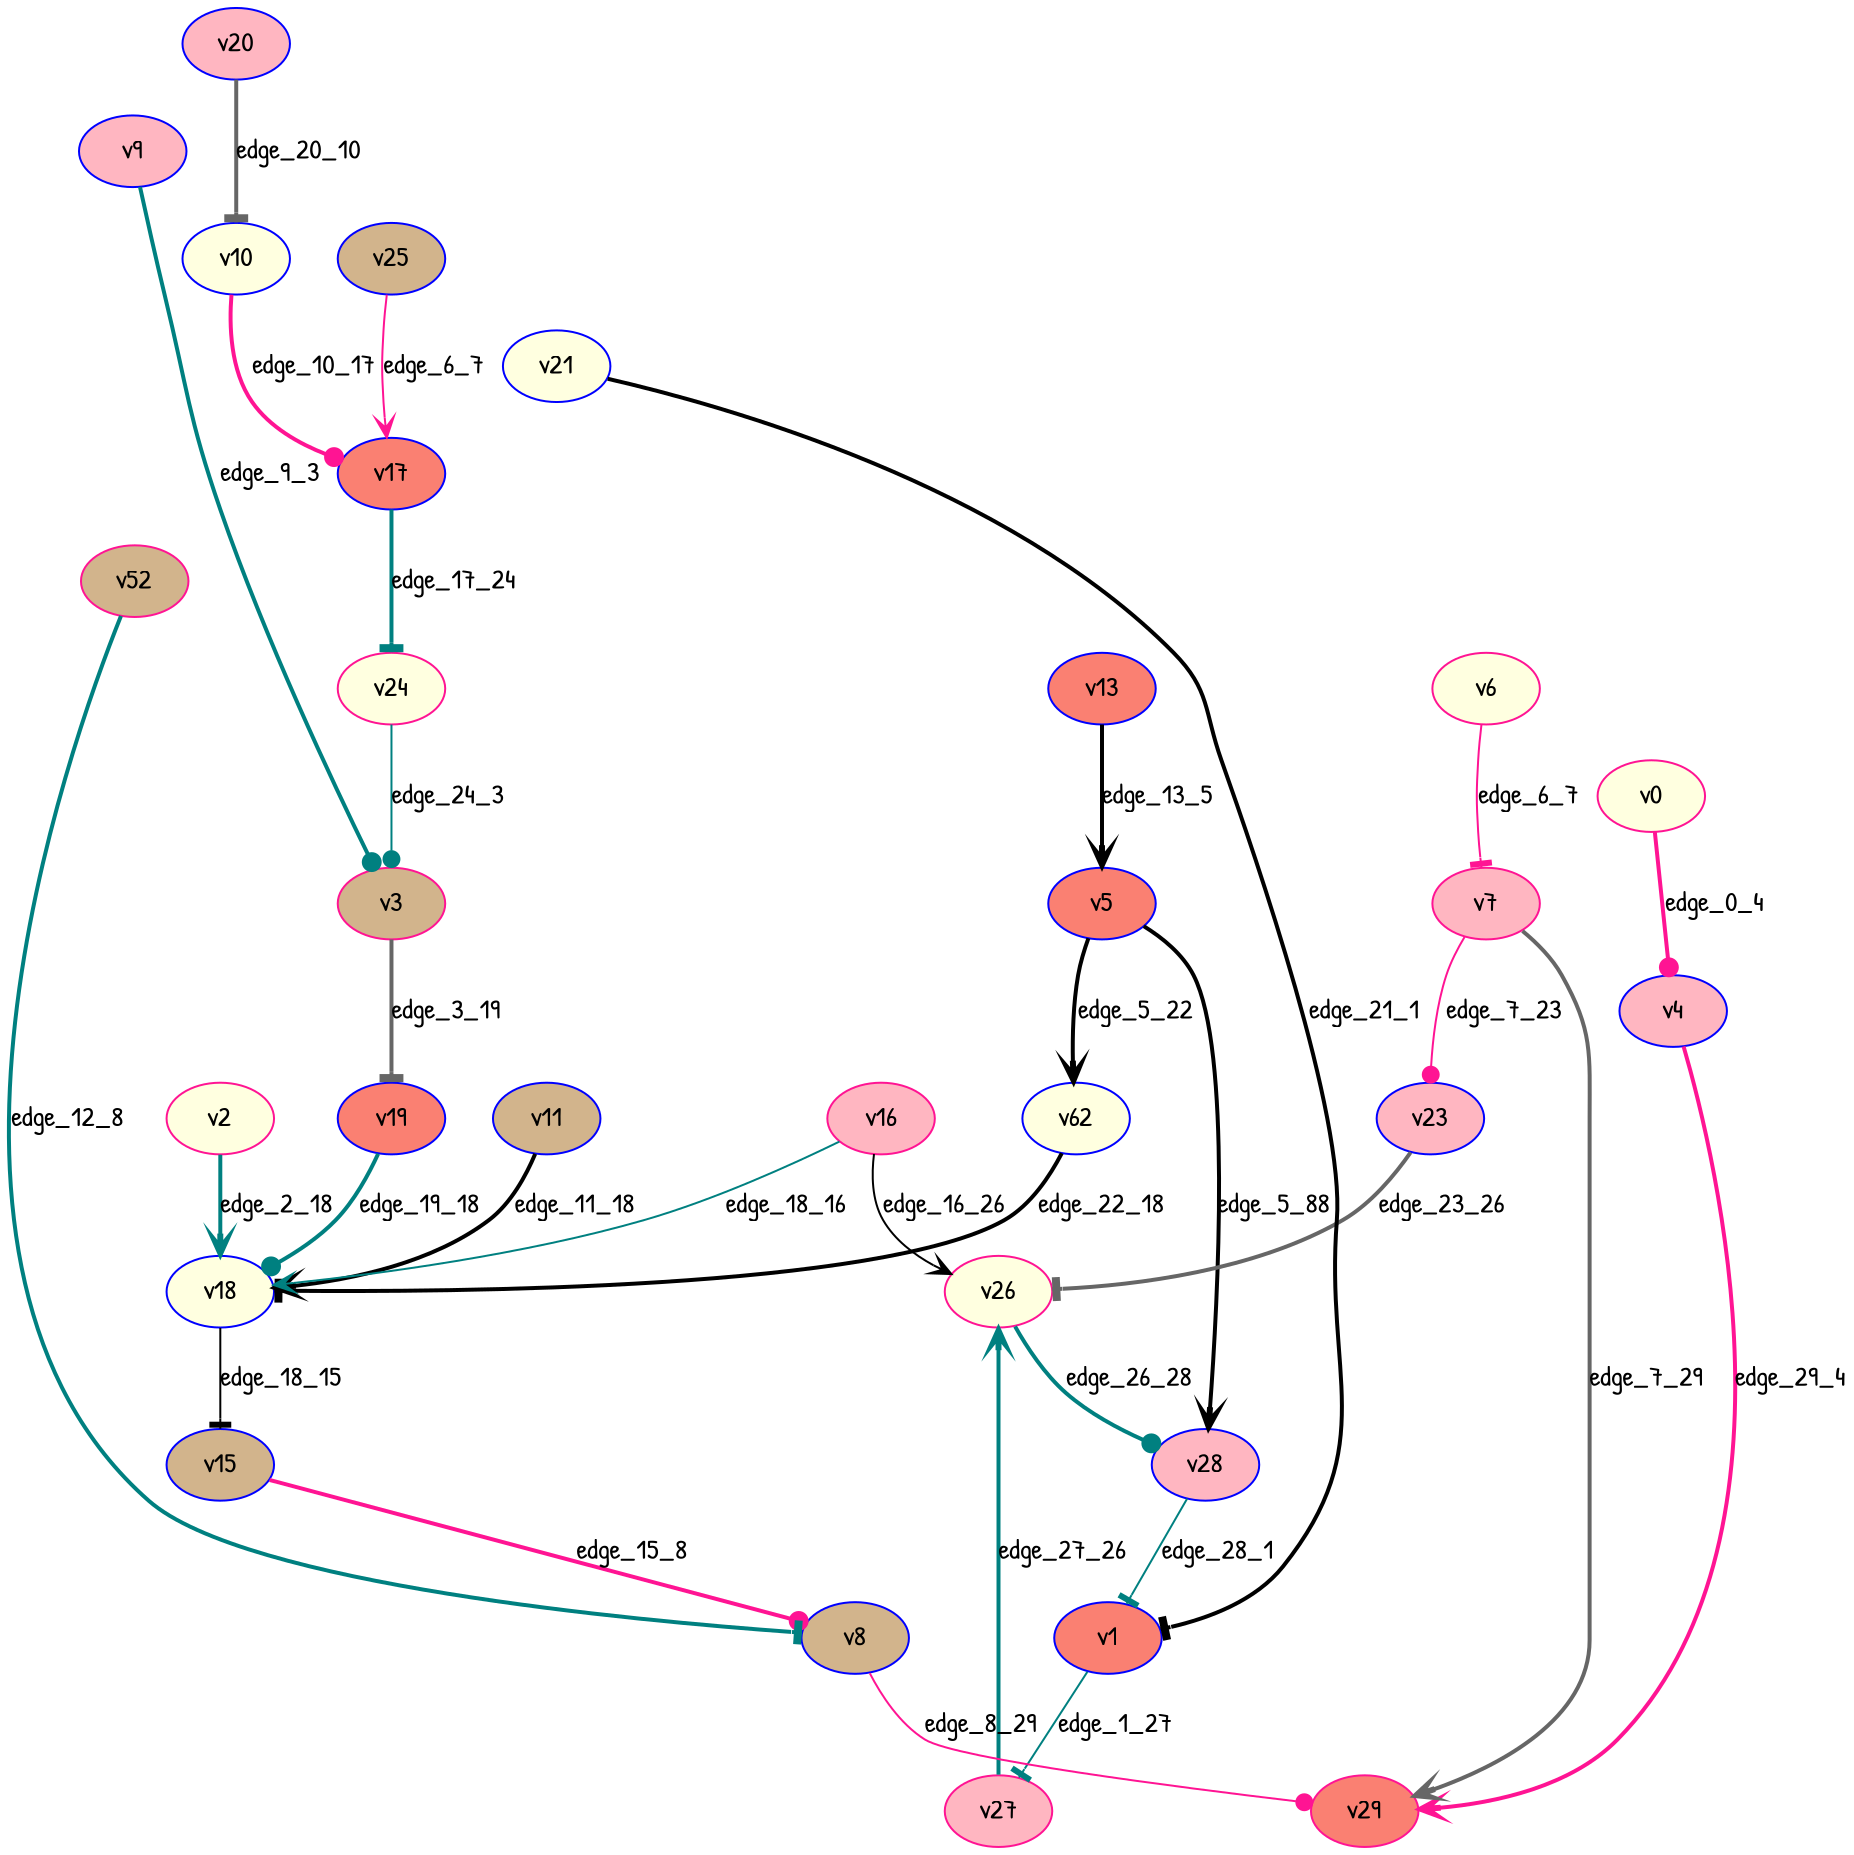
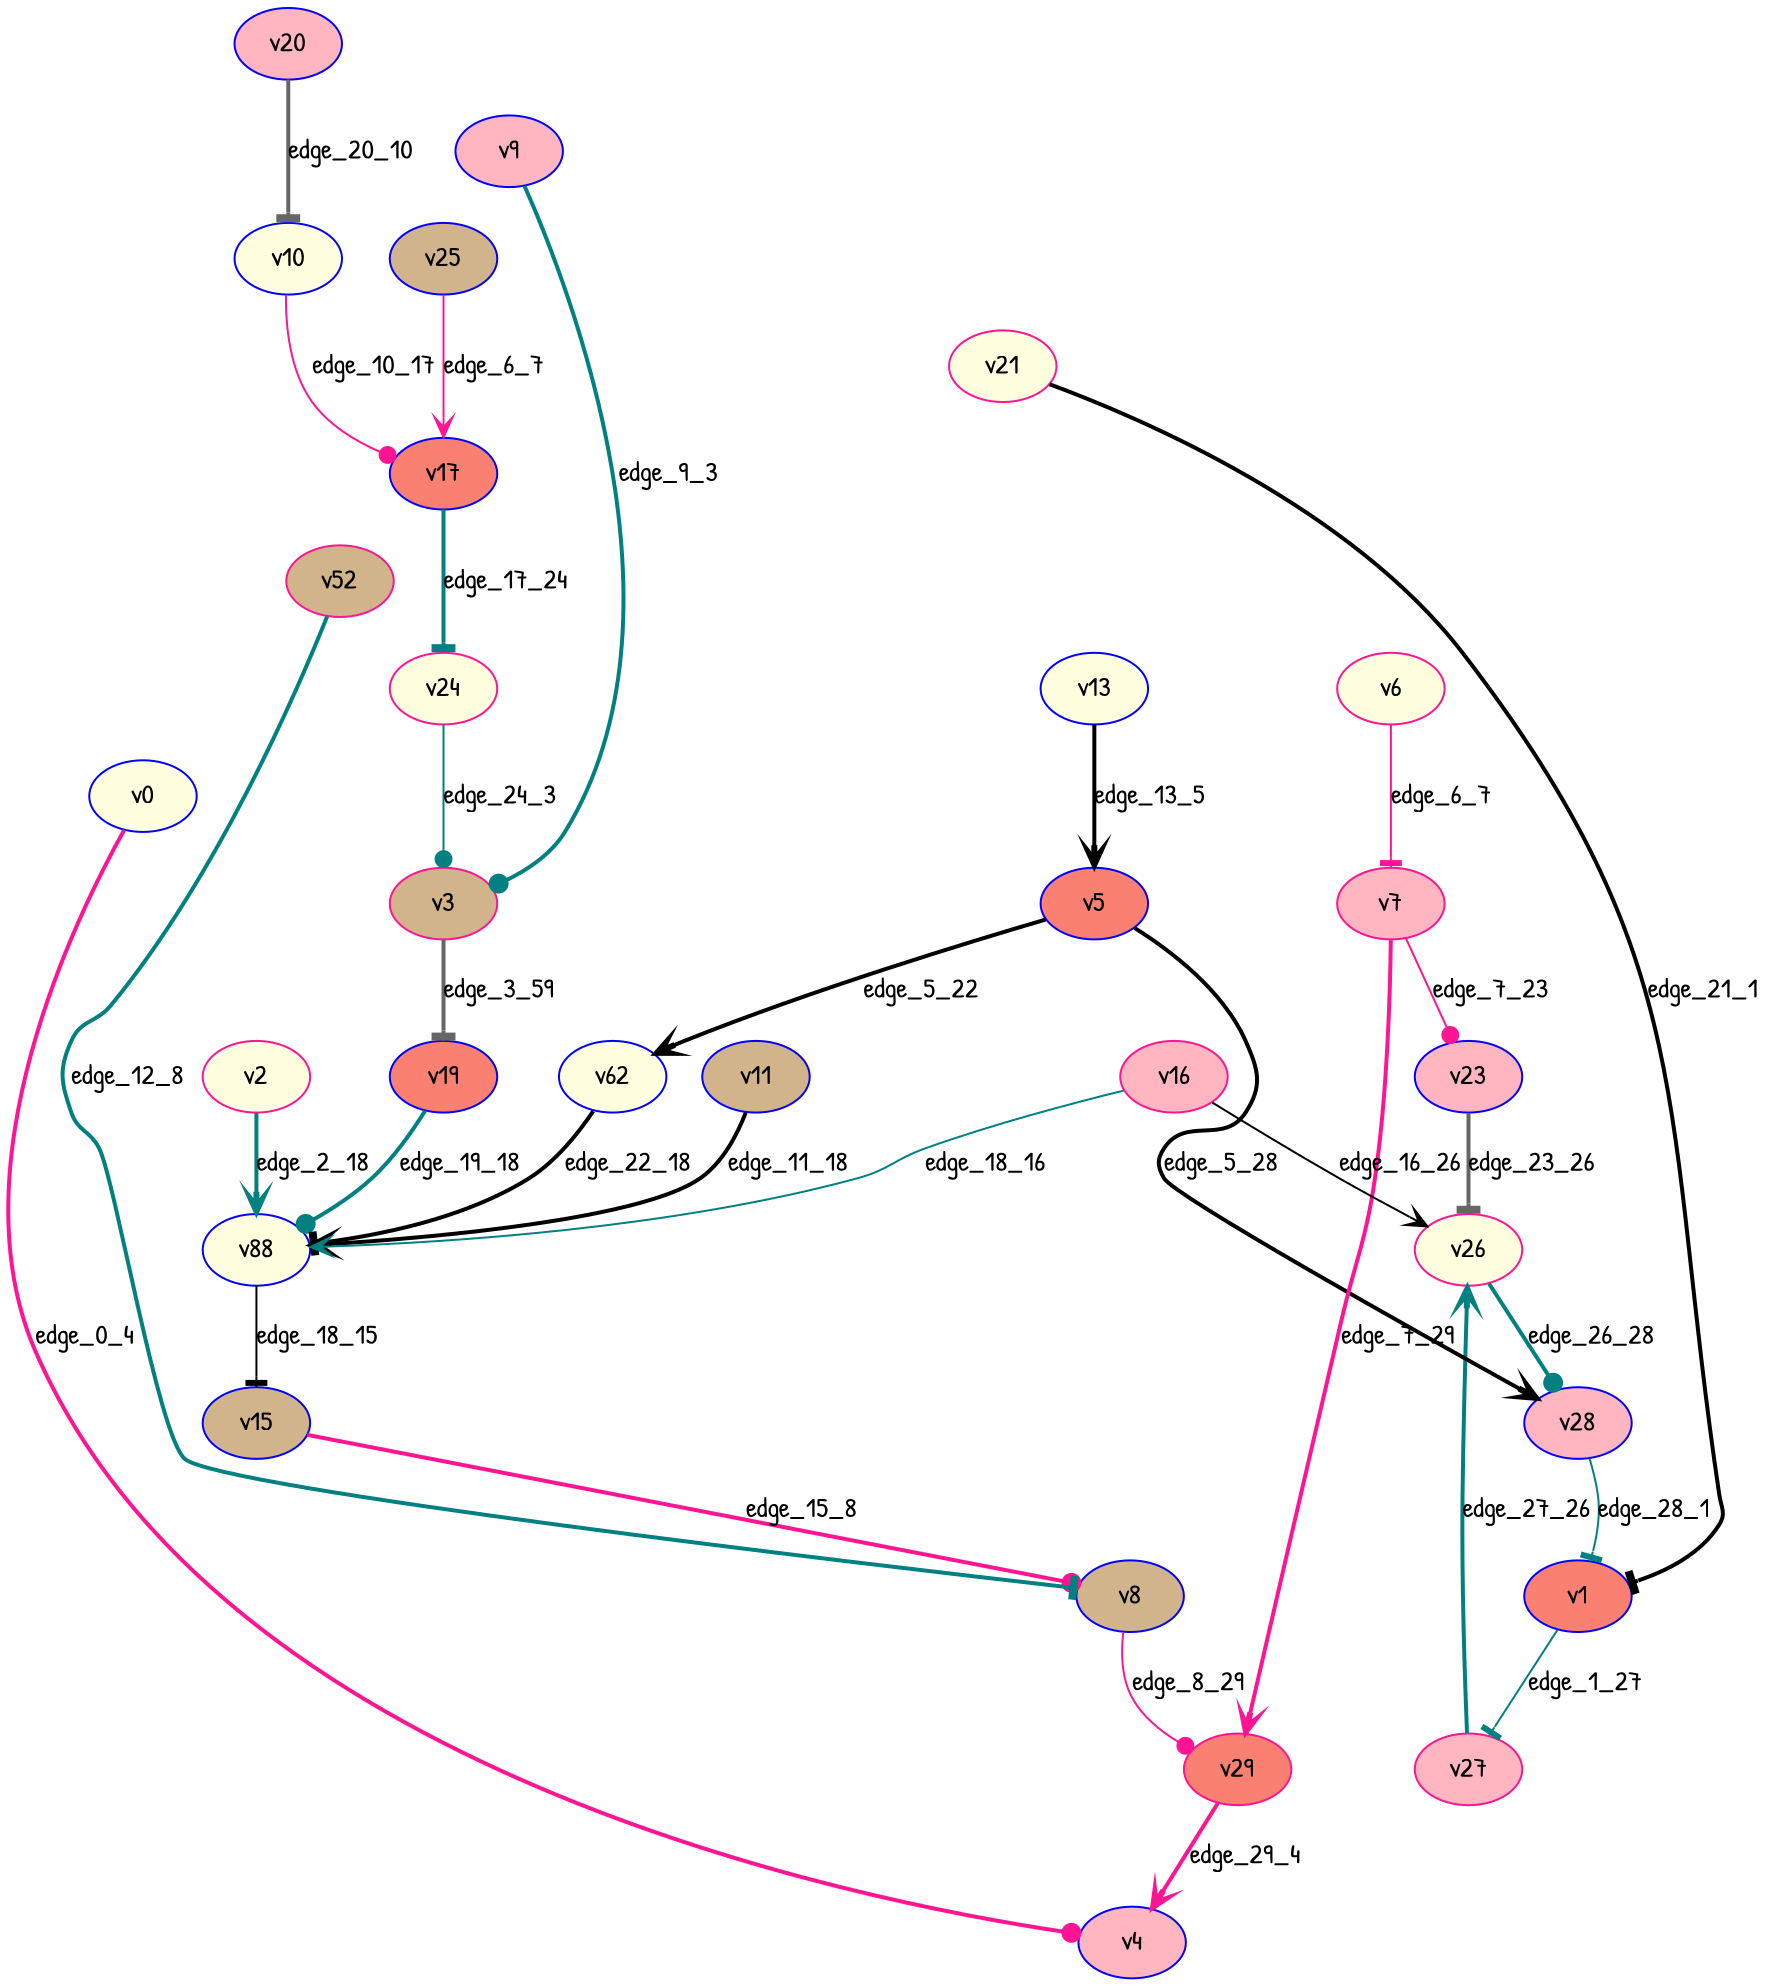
node "v21": color blue -> deeppink
edge "v10" -> "v17": style bold -> solid
node "v13": fillcolor salmon -> lightyellow
node "v0": color deeppink -> blue
edge "v3" -> "v19": label "edge_3_19" -> "edge_3_59"
edge "v5" -> "v28": label "edge_5_88" -> "edge_5_28"
node "v18": label "v18" -> "v88"
edge "v7" -> "v29": color gray40 -> deeppink
edge "v4" -> "v29": reversed
